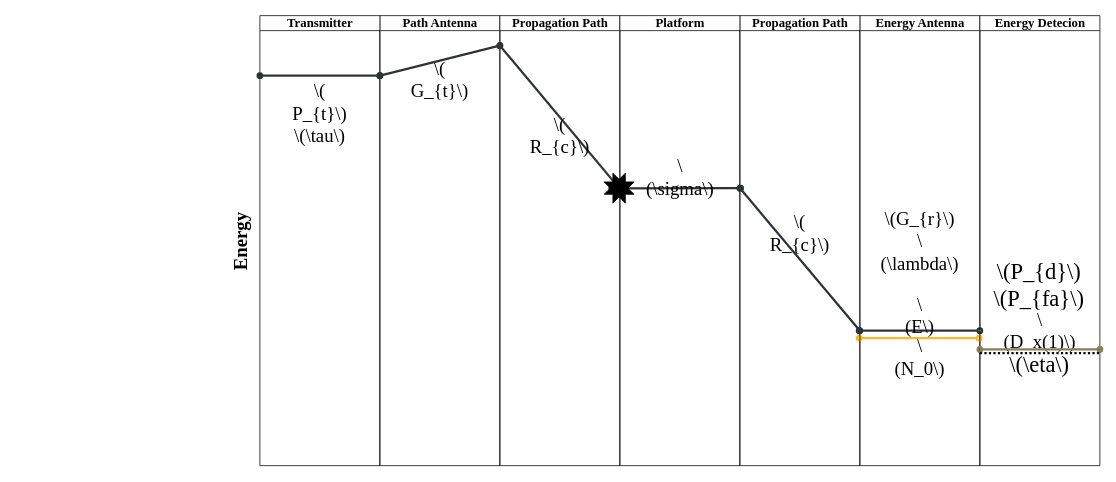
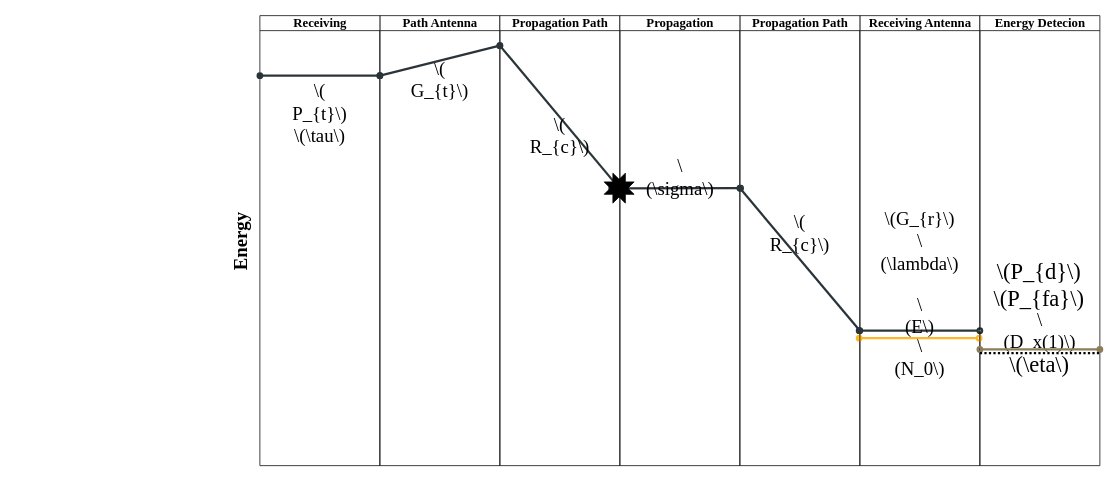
node "Transmitter": label "Transmitter" -> "Receiving"
node "Platform": label "Platform" -> "Propagation"
node "Energy Antenna": label "Energy Antenna" -> "Receiving Antenna"
